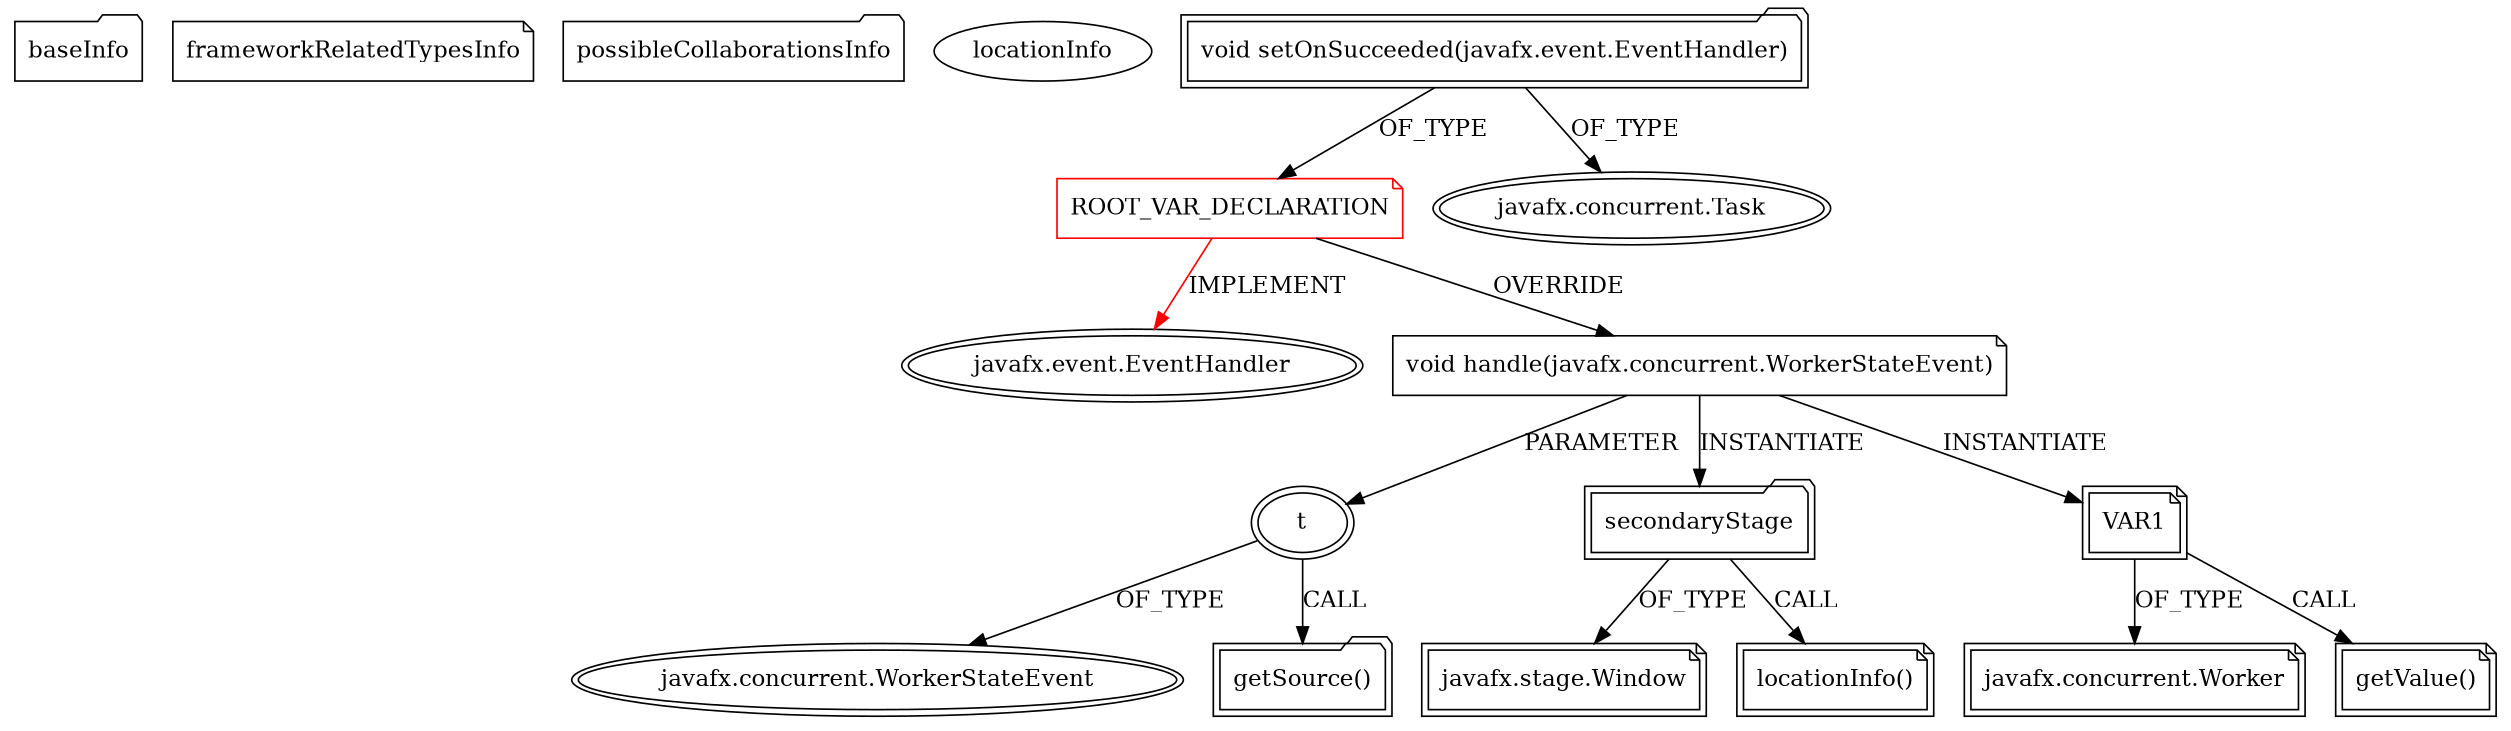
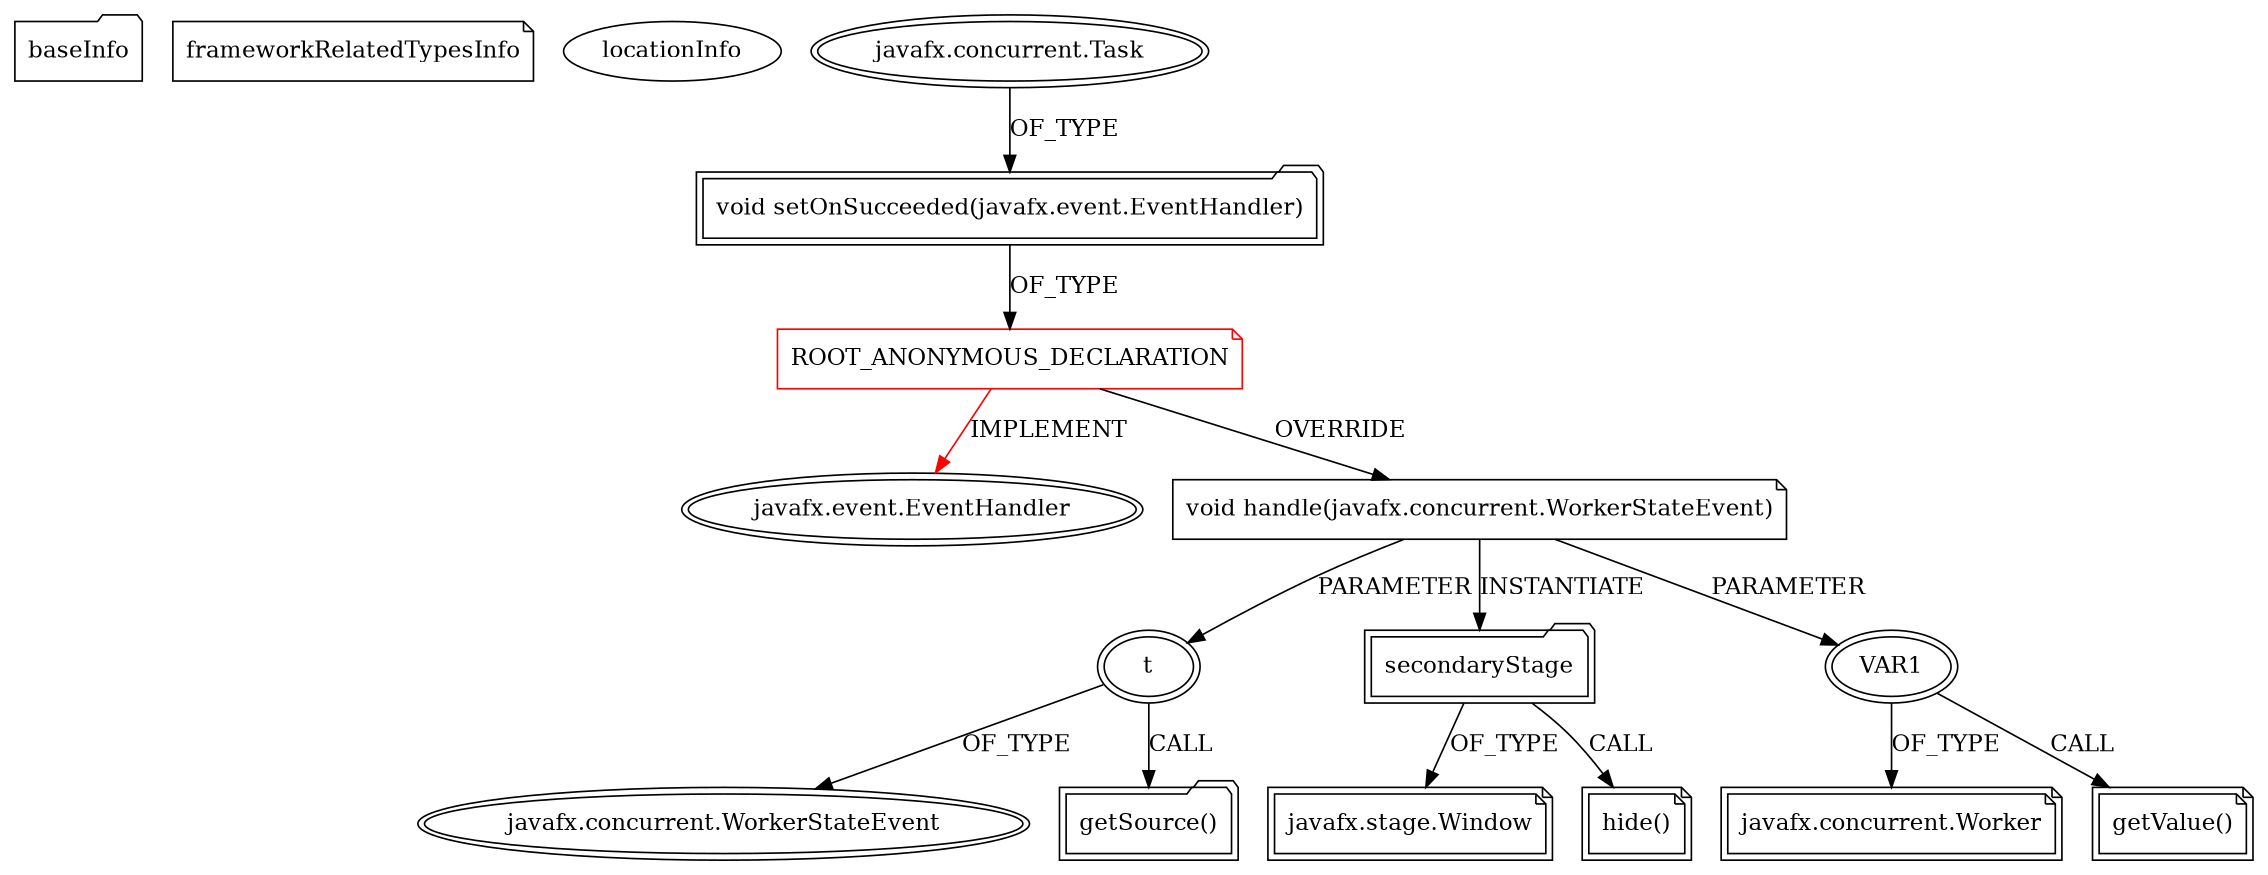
node "possibleCollaborationsInfo": removed
edge "void setOnSucceeded(javafx.event.EventHandler)" -> "javafx.concurrent.Task": reversed
node "ROOT_VAR_DECLARATION": label "ROOT_VAR_DECLARATION" -> "ROOT_ANONYMOUS_DECLARATION"
edge "void handle(javafx.concurrent.WorkerStateEvent)" -> "VAR1": label "INSTANTIATE" -> "PARAMETER"
node "VAR1": shape note -> ellipse
node "locationInfo()": label "locationInfo()" -> "hide()"
